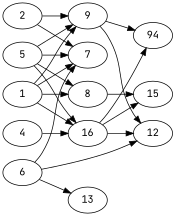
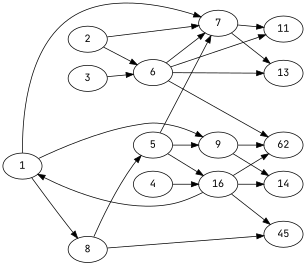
edge "2" -> "9": now "2" -> "6"
node "11": added
node "94": label "94" -> "14"
edge "7" -> "13": added
edge "5" -> "8": reversed
node "3": added
node "15": label "15" -> "45"
edge "1" -> "16": reversed
node "12": label "12" -> "62"
